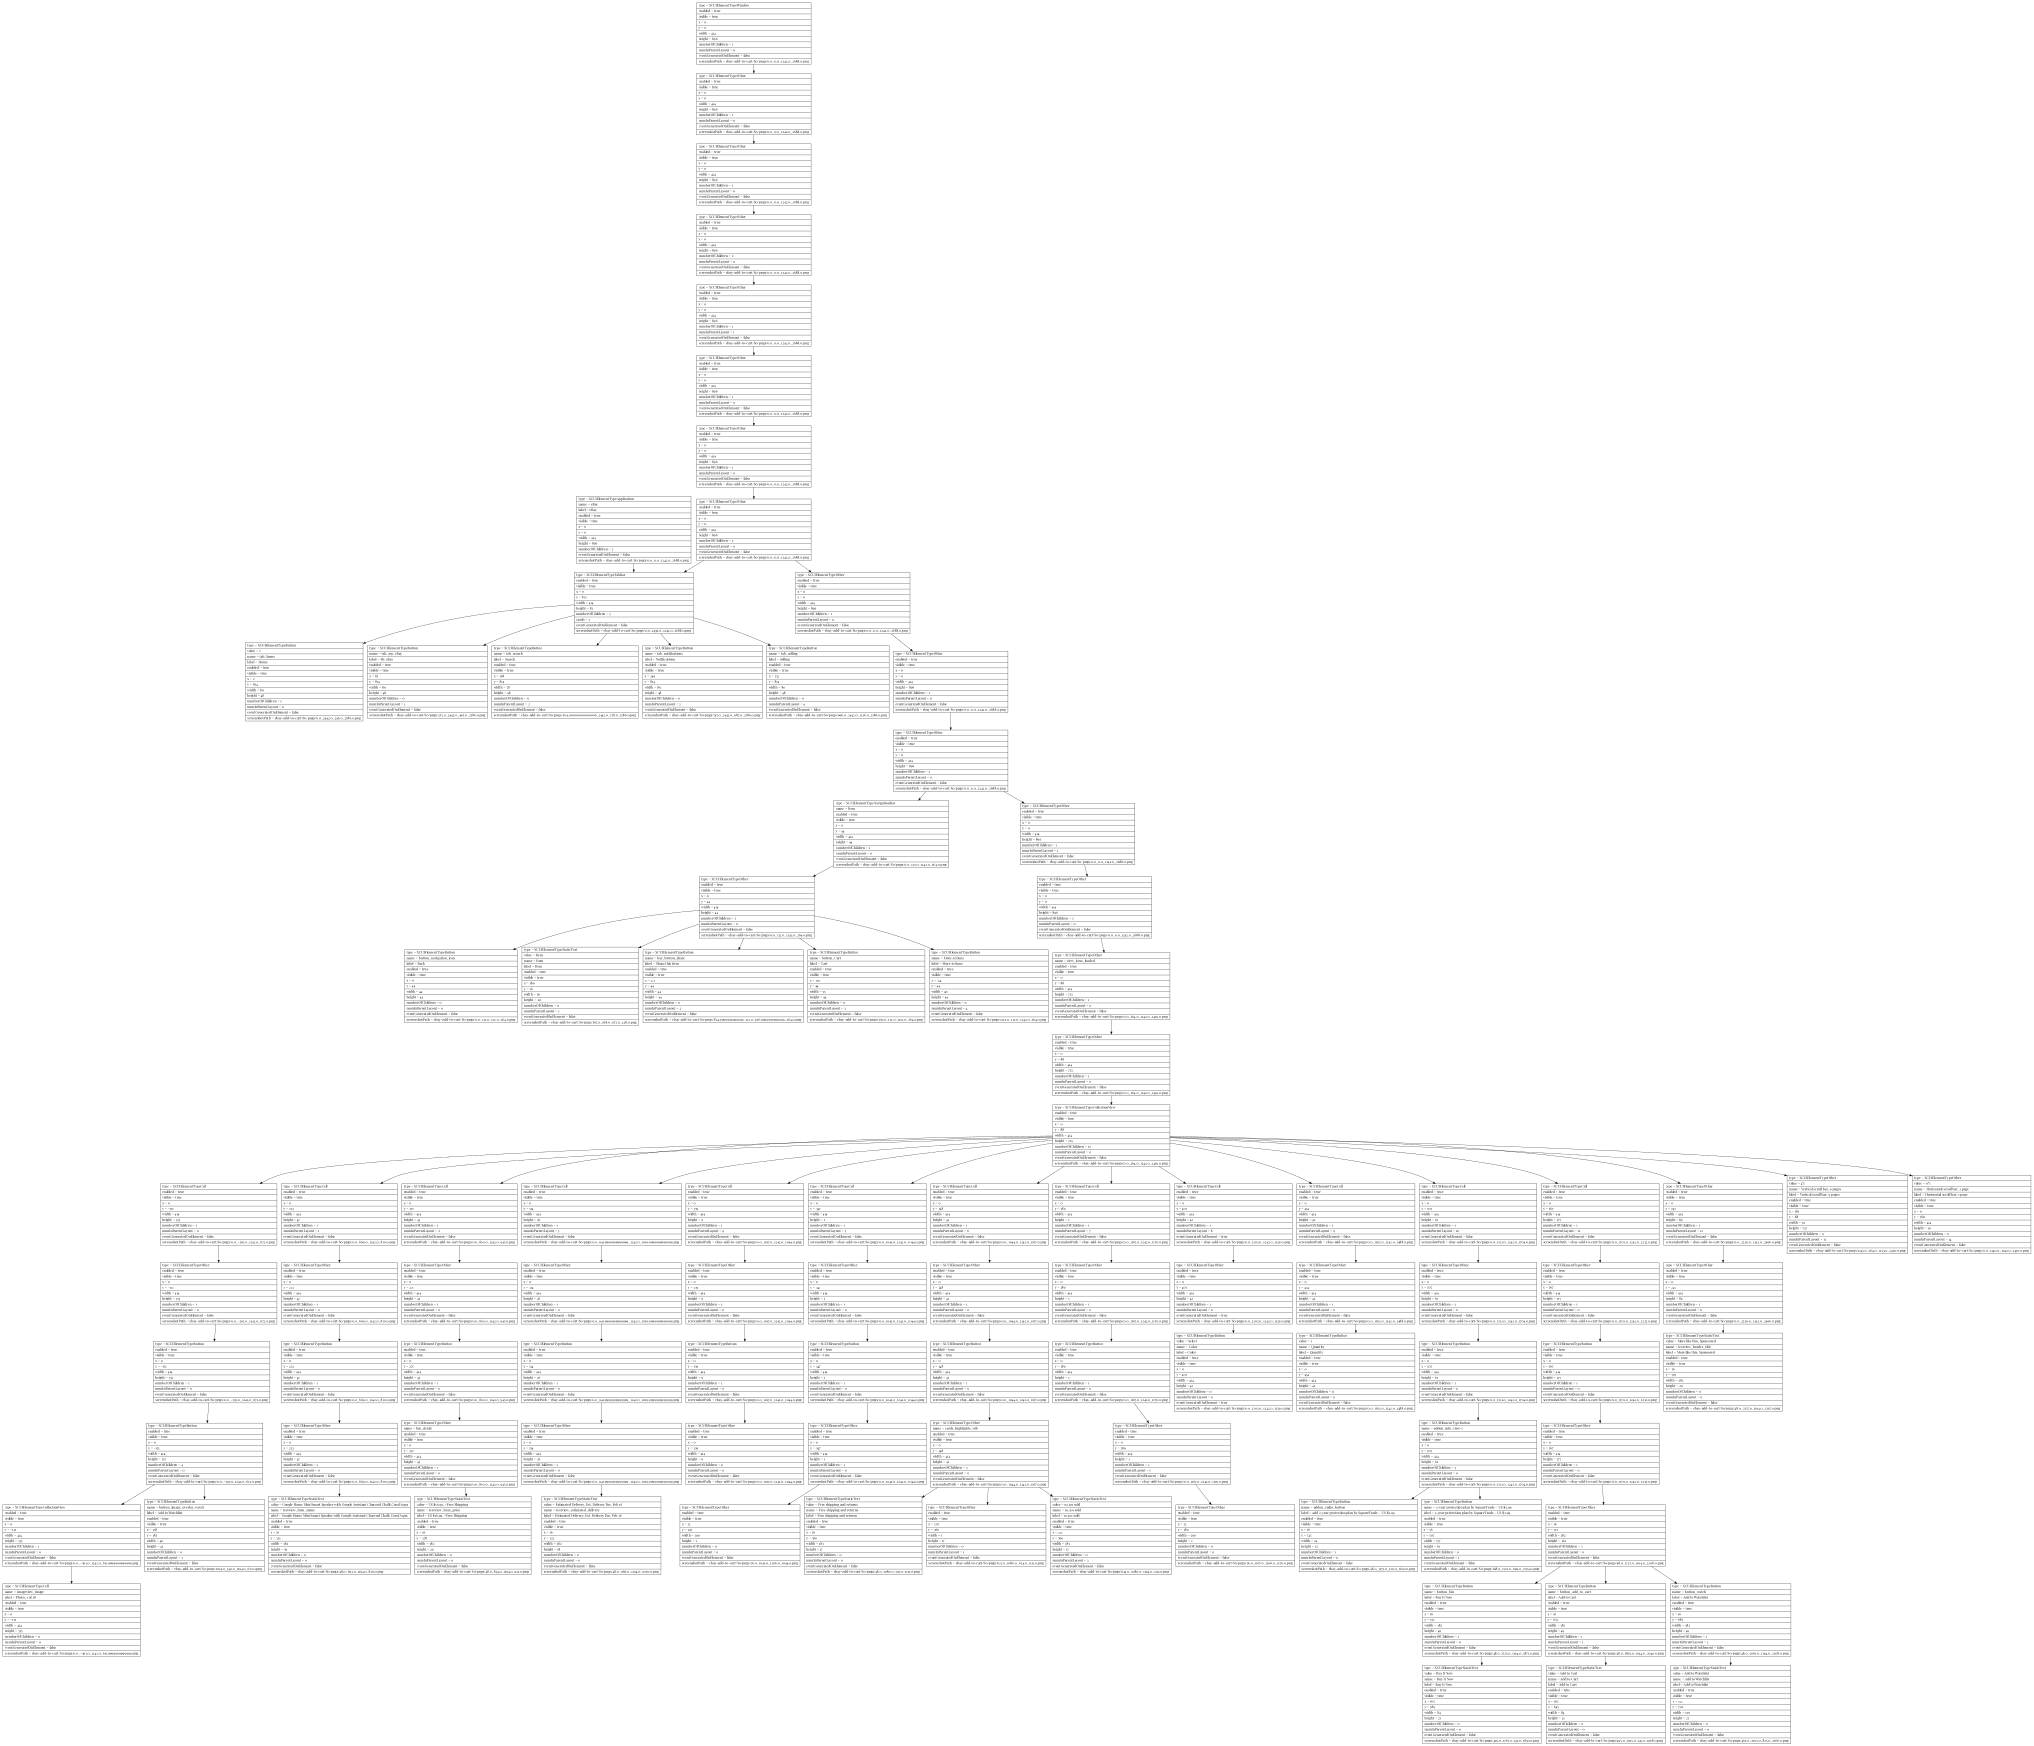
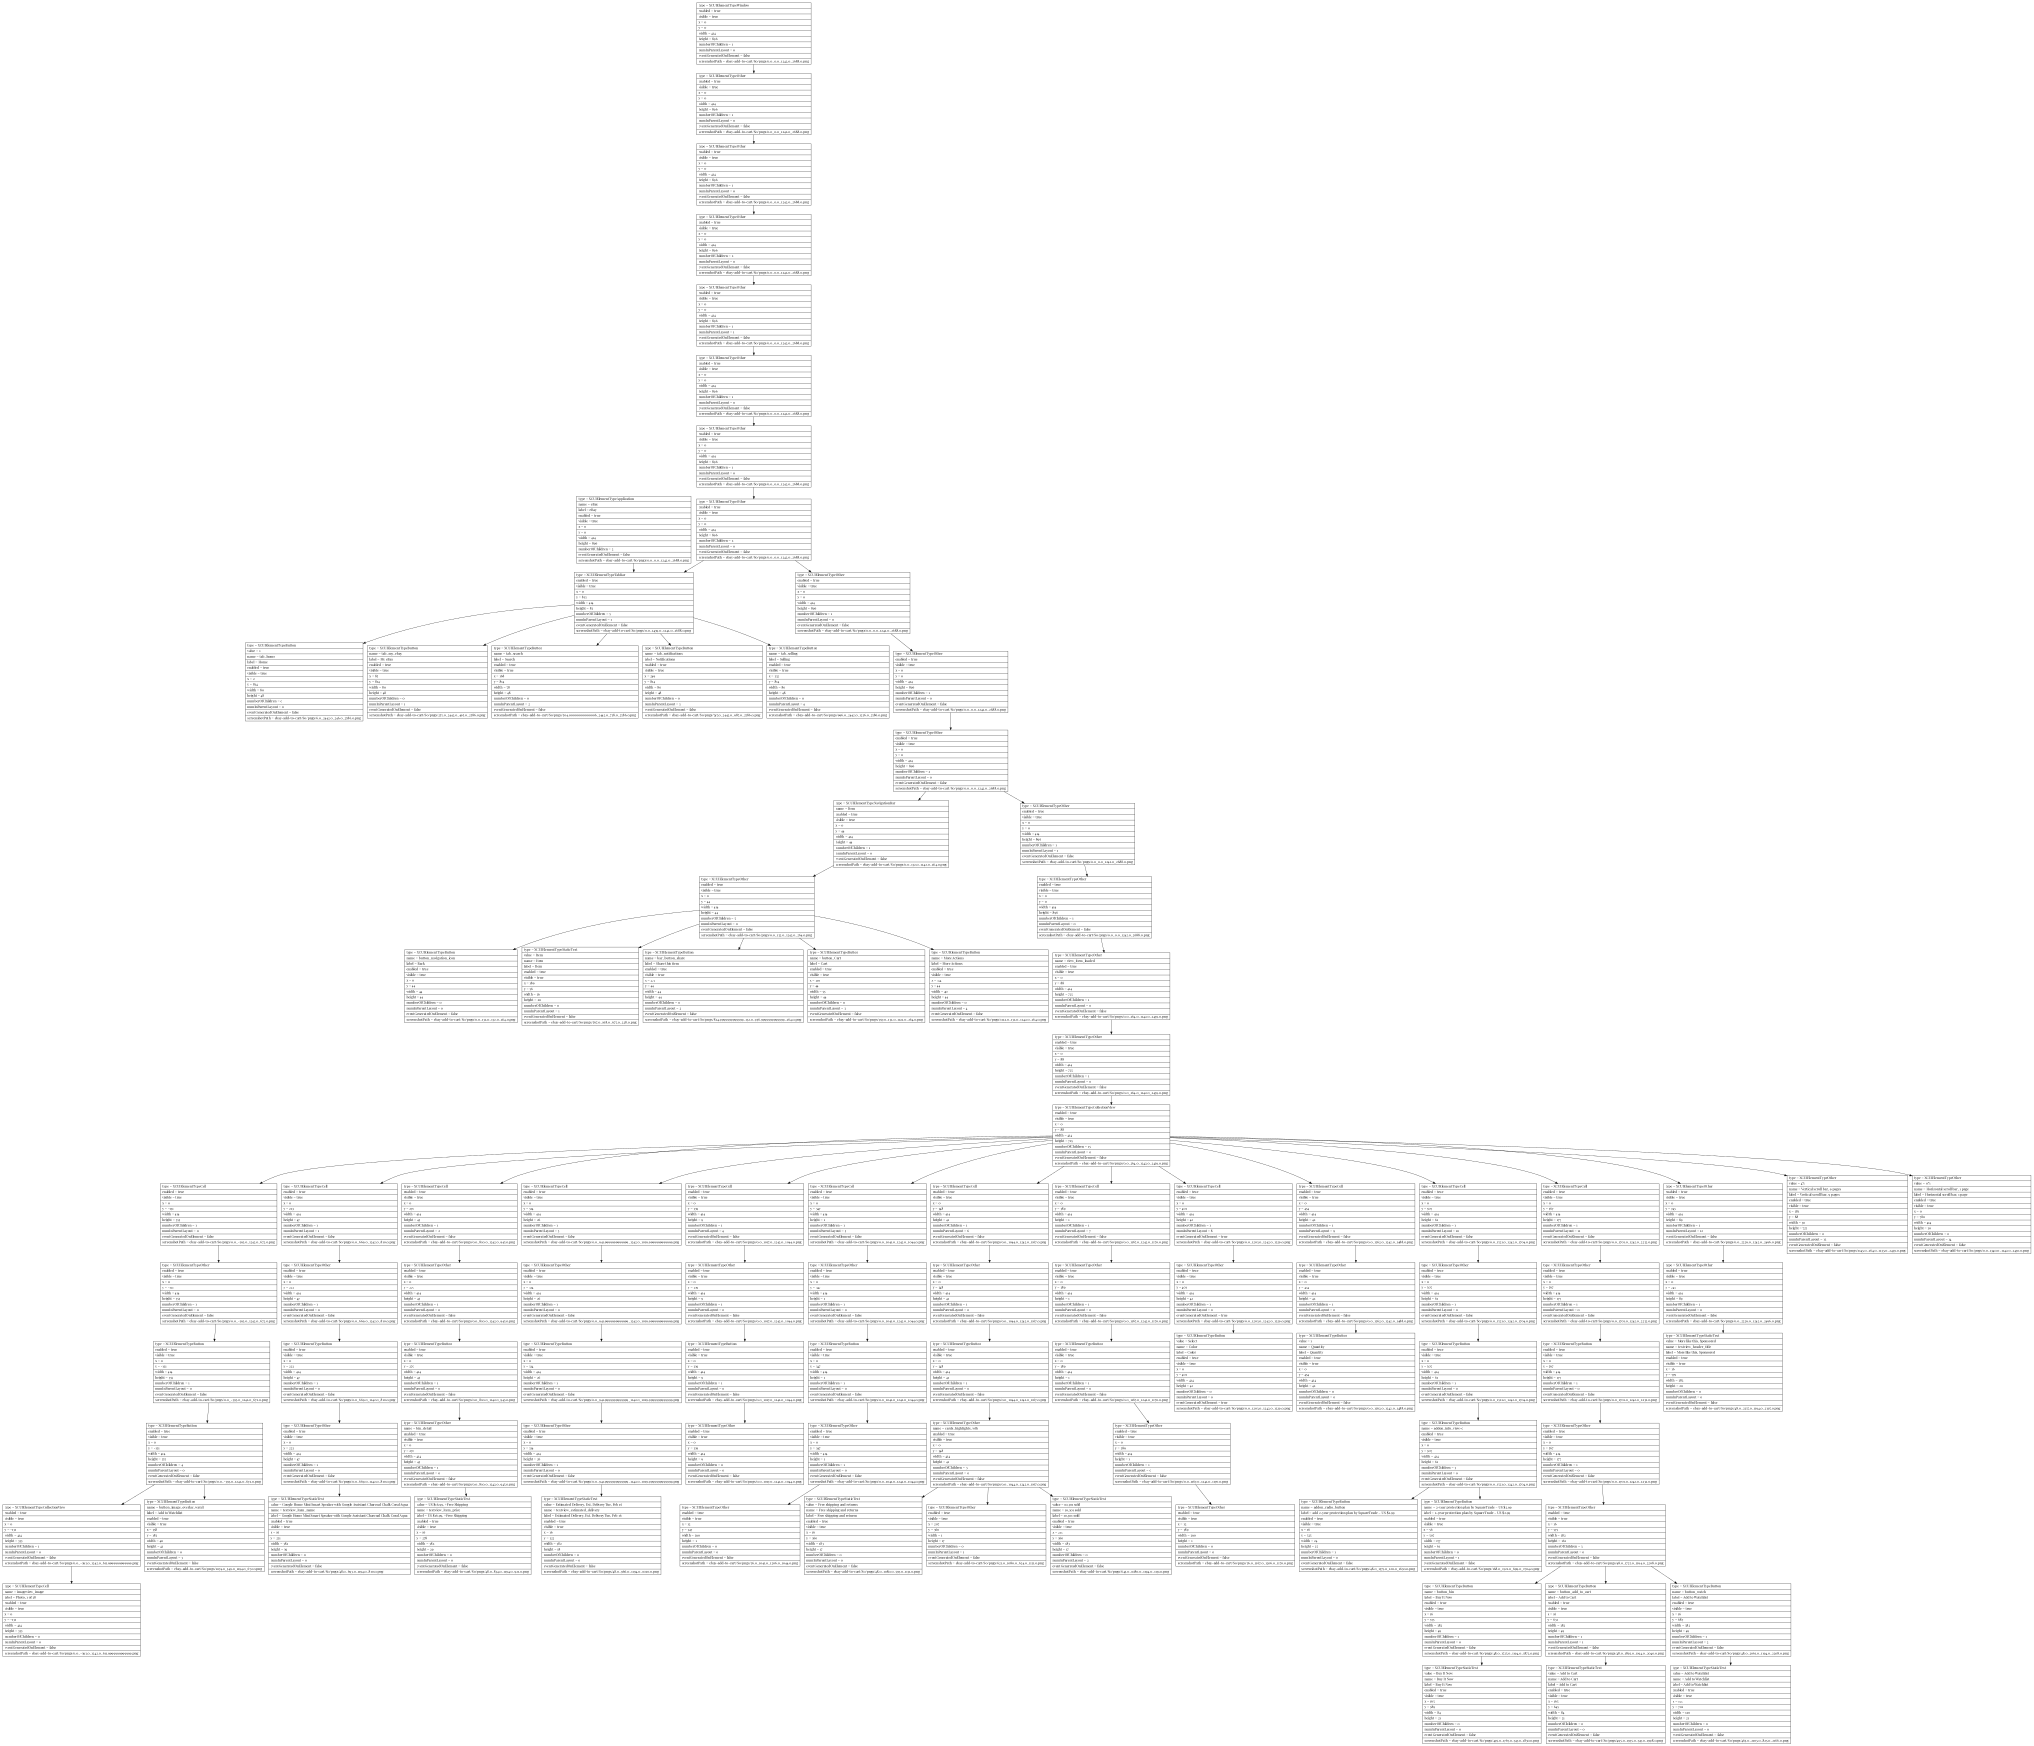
node "type = XCUIElementTypeTabBar": text "cards = 1" -> "numInParentLayout = 1"
